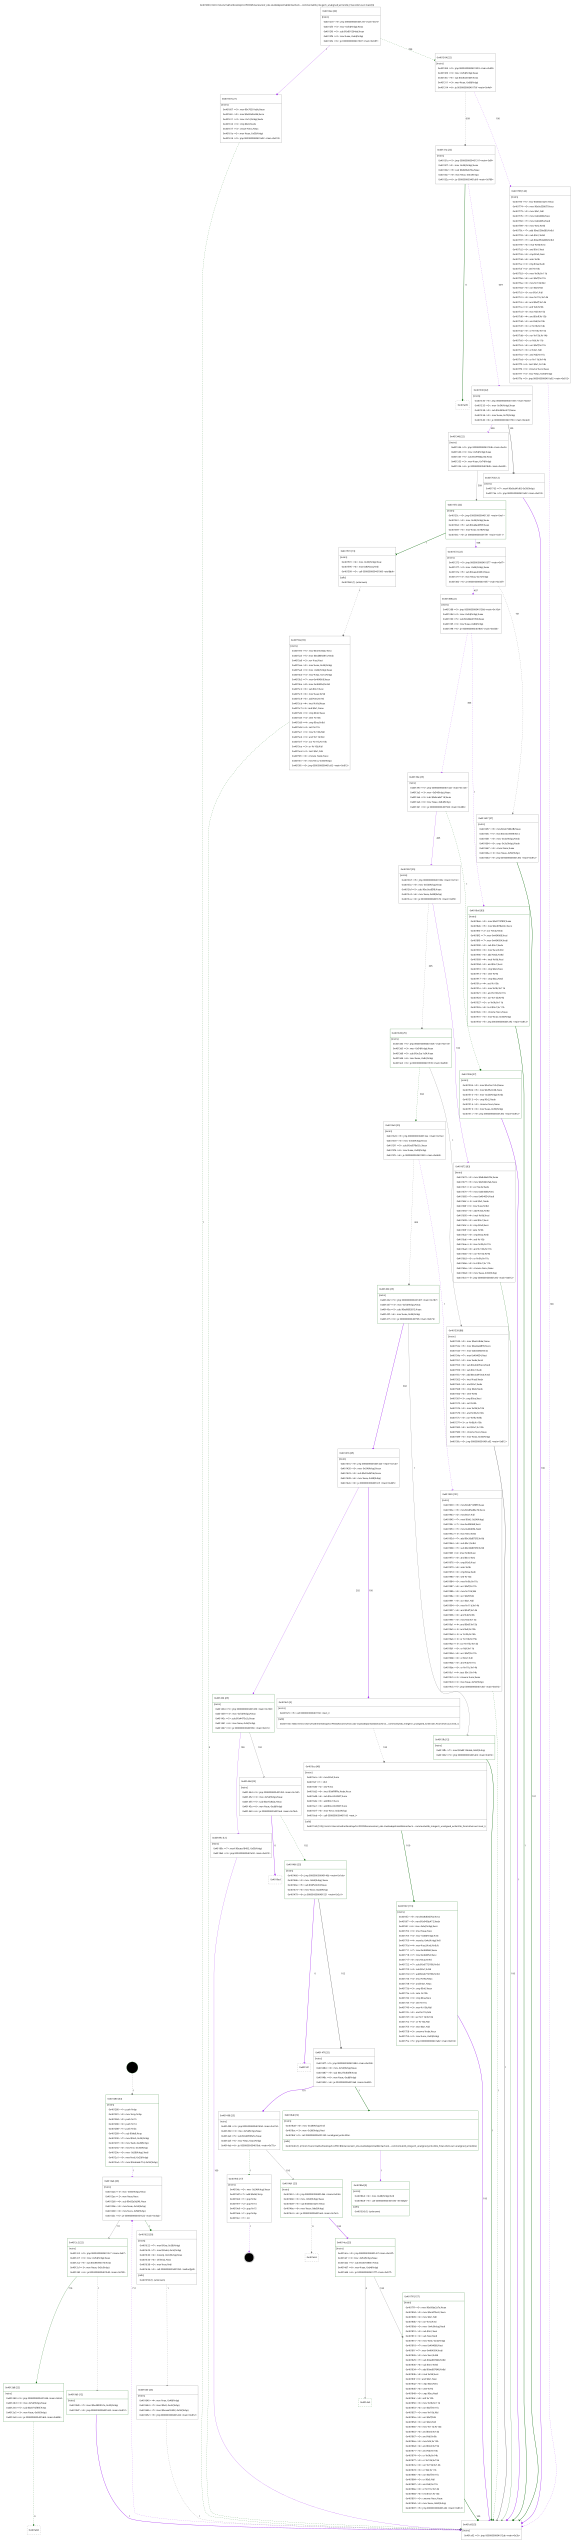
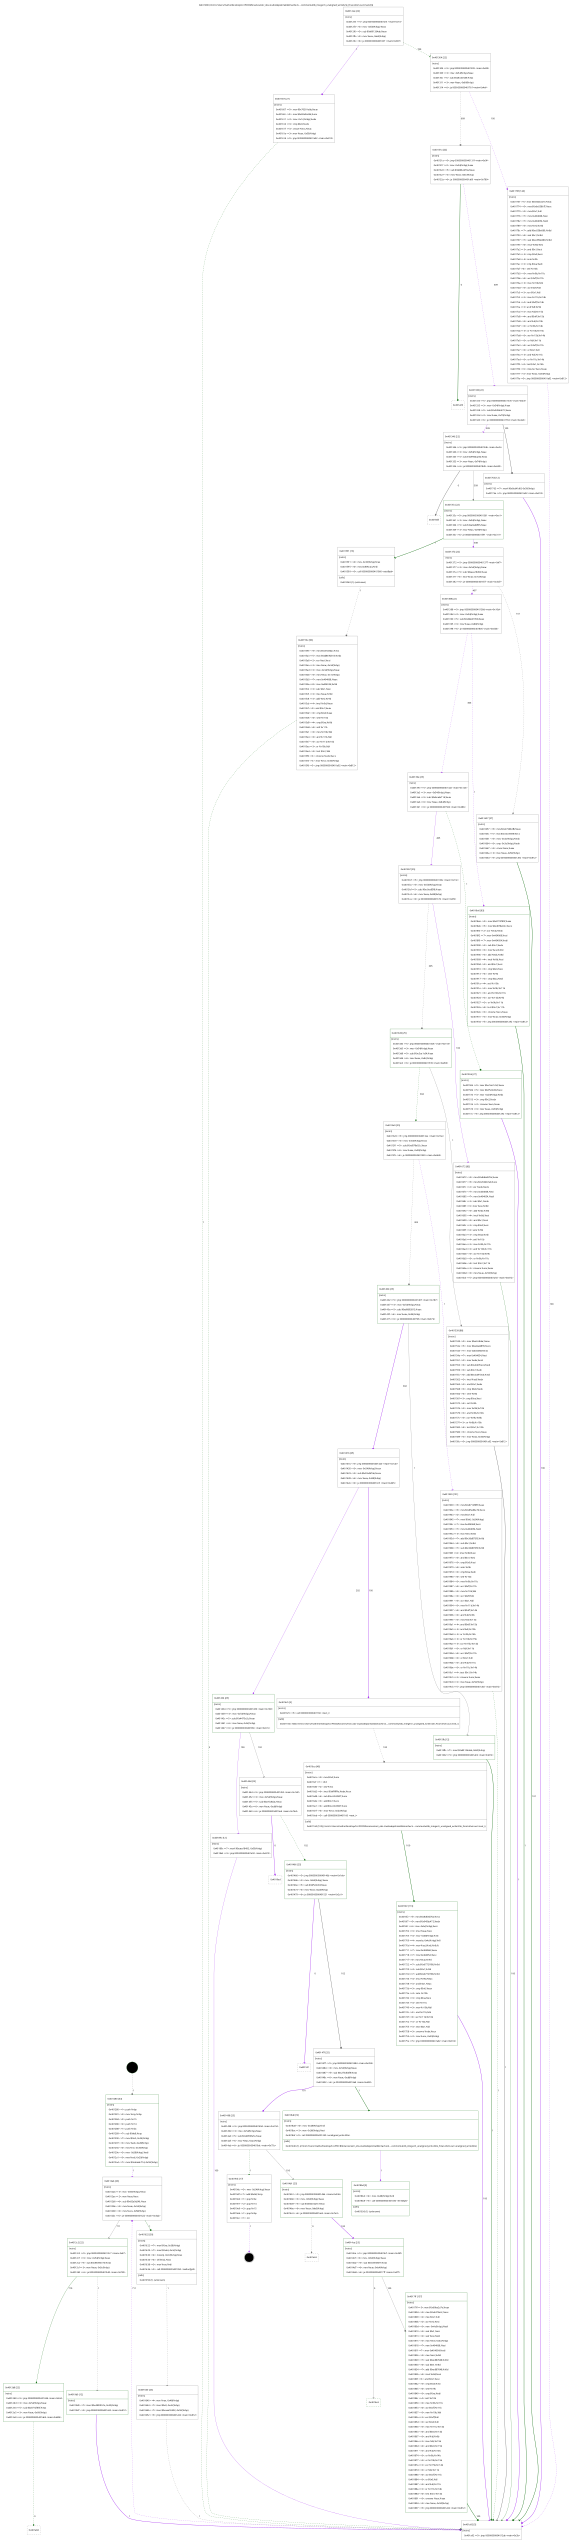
node "0x4018d5": added
